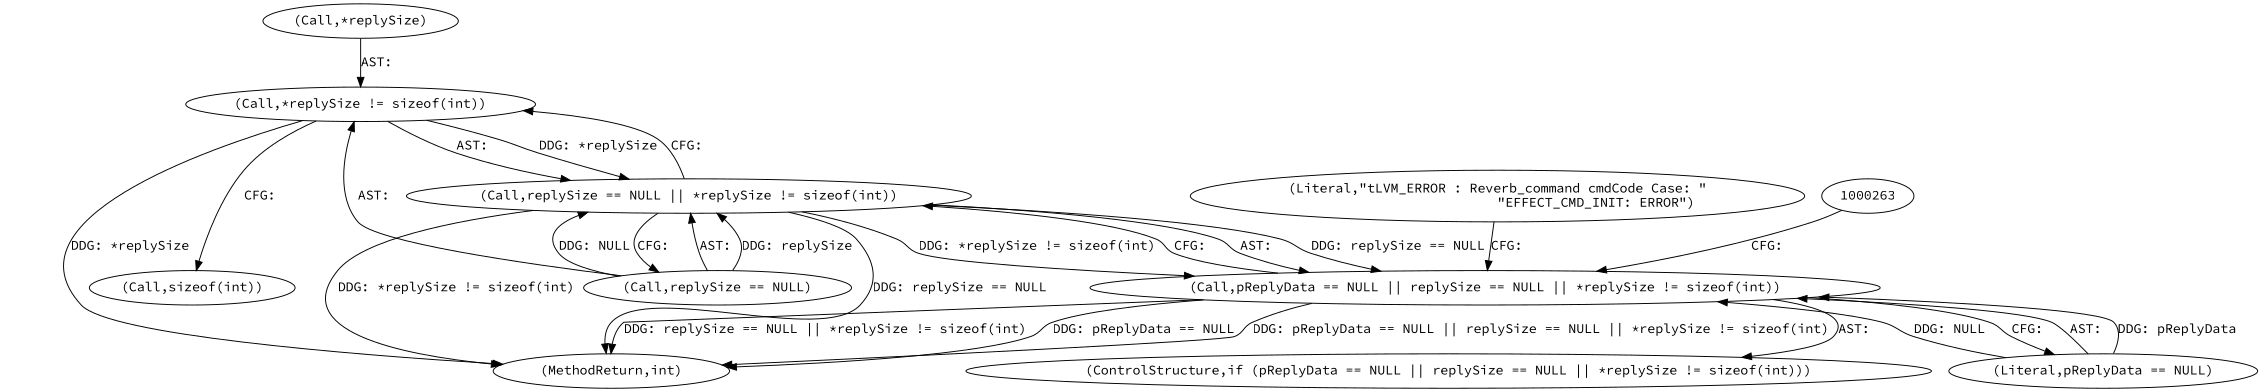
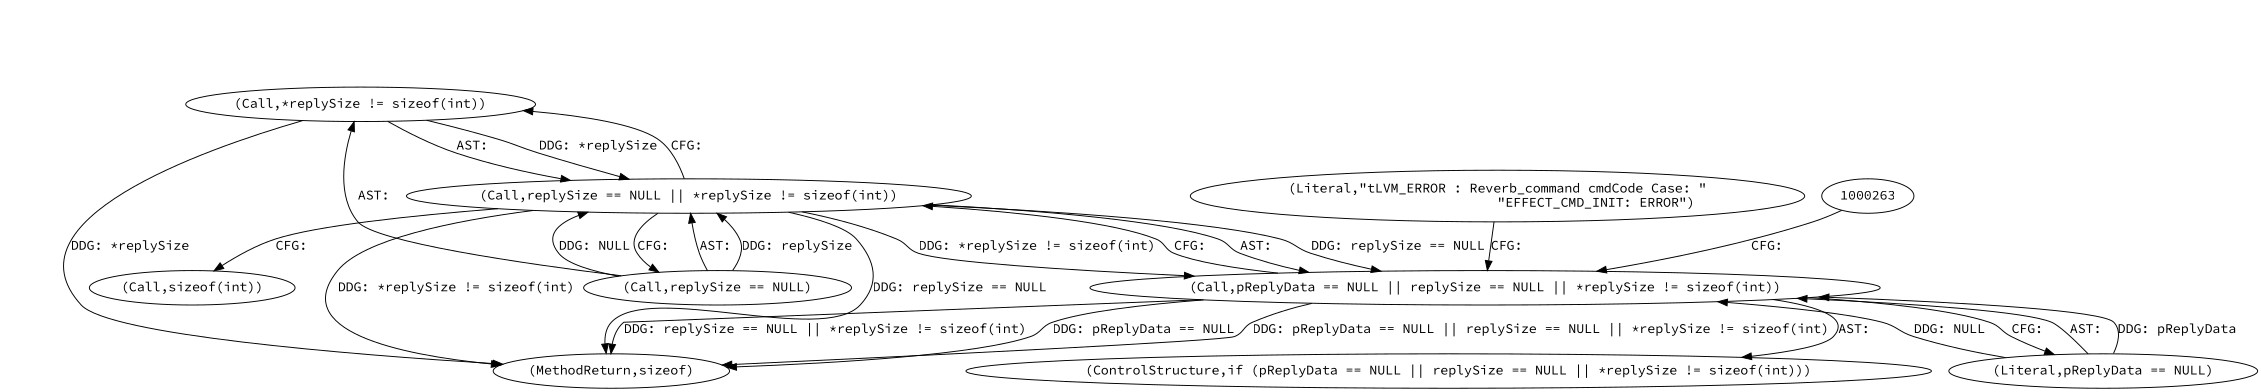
node "(Call,*replySize)": removed
edge "(Call,*replySize != sizeof(int))" -> "(Call,sizeof(int))": now "(Call,replySize == NULL || *replySize != sizeof(int))" -> "(Call,sizeof(int))"
node "(MethodReturn,int)": label "(MethodReturn,int)" -> "(MethodReturn,sizeof)"
